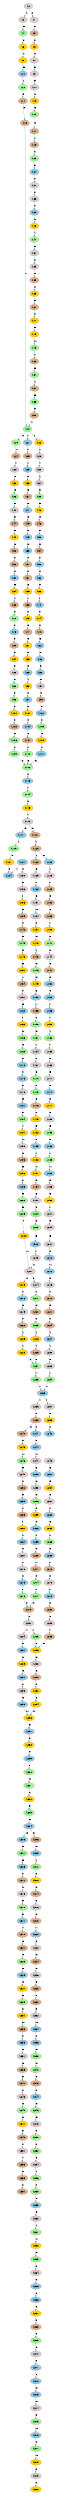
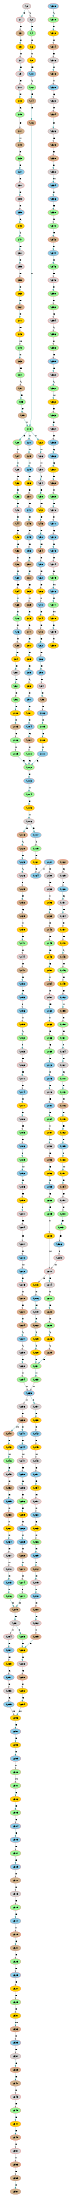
edge "S120" -> "S122": removed, label "S"
node "S245": added
node "S306": removed
